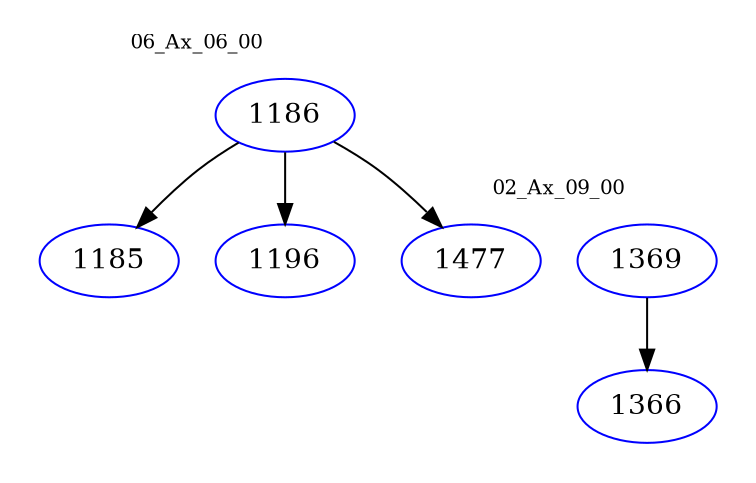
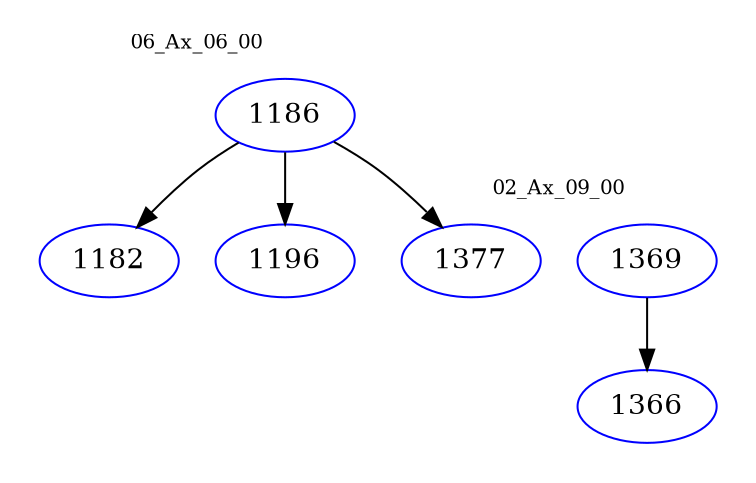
node "1185": label "1185" -> "1182"
node "1477": label "1477" -> "1377"
